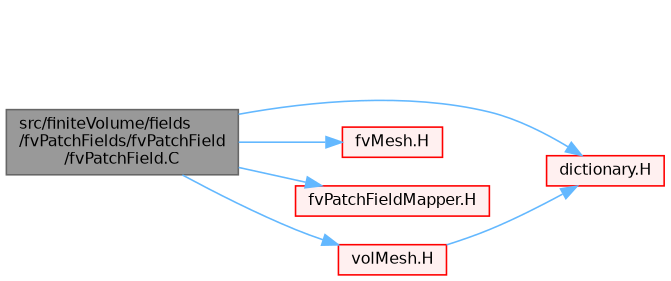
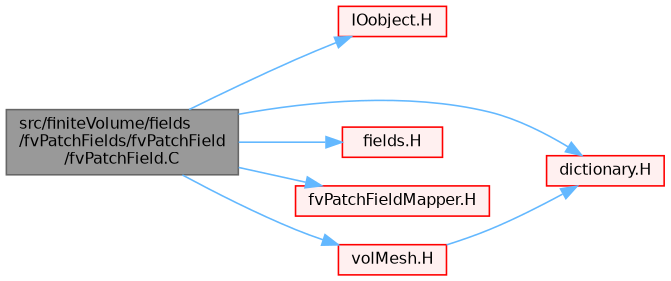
node "IOobject.H": added
node "fvMesh.H": label "fvMesh.H" -> "fields.H"
